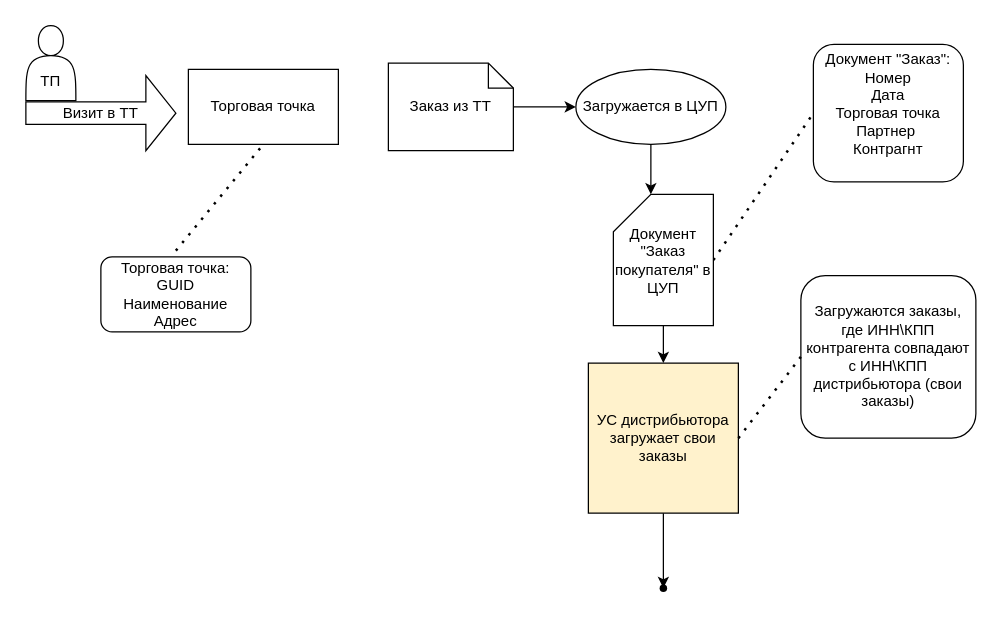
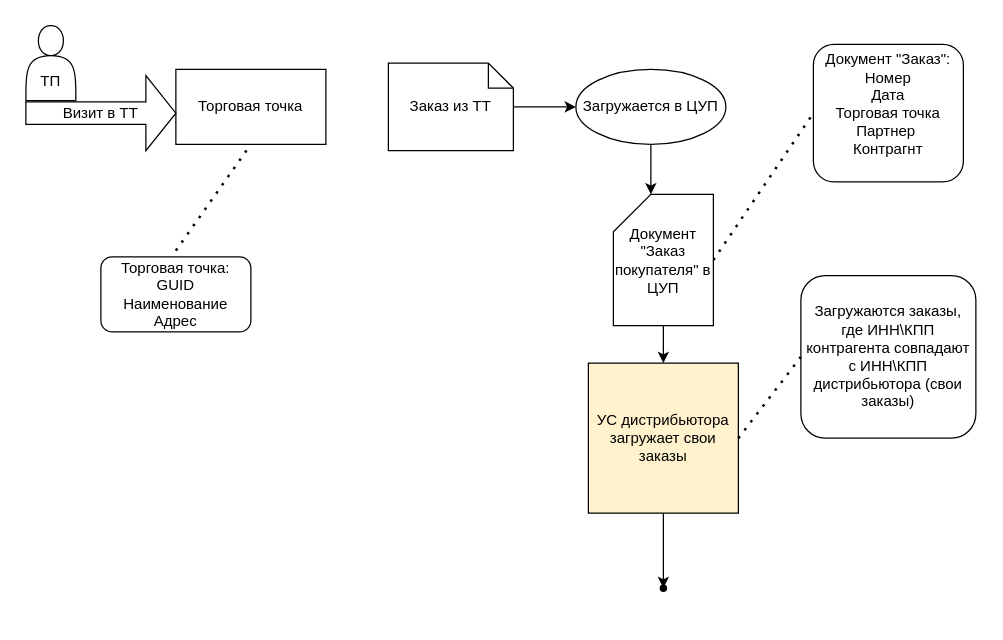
node "Торговая точка": moved (263, 107) -> (251, 107)
